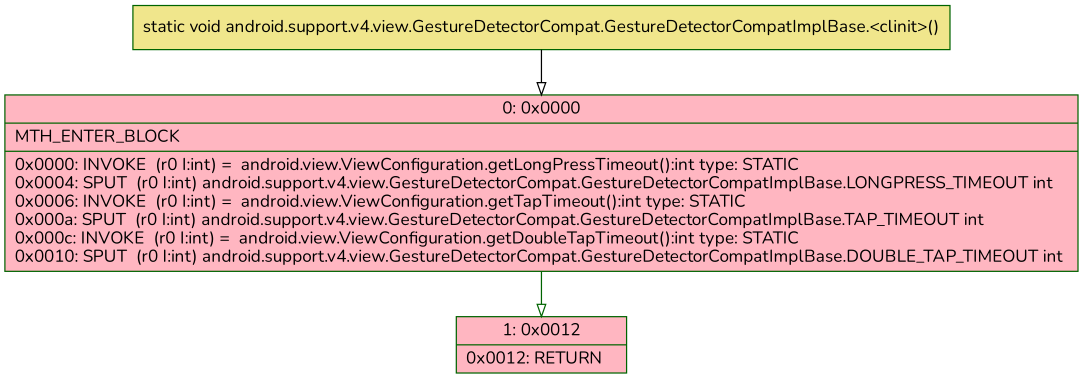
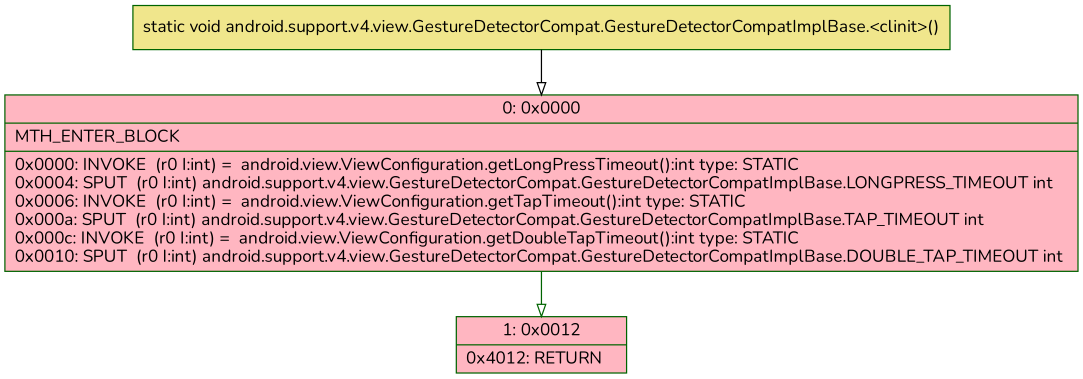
node "1: 0x0012": text "0x0012: RETURN" -> "0x4012: RETURN"
